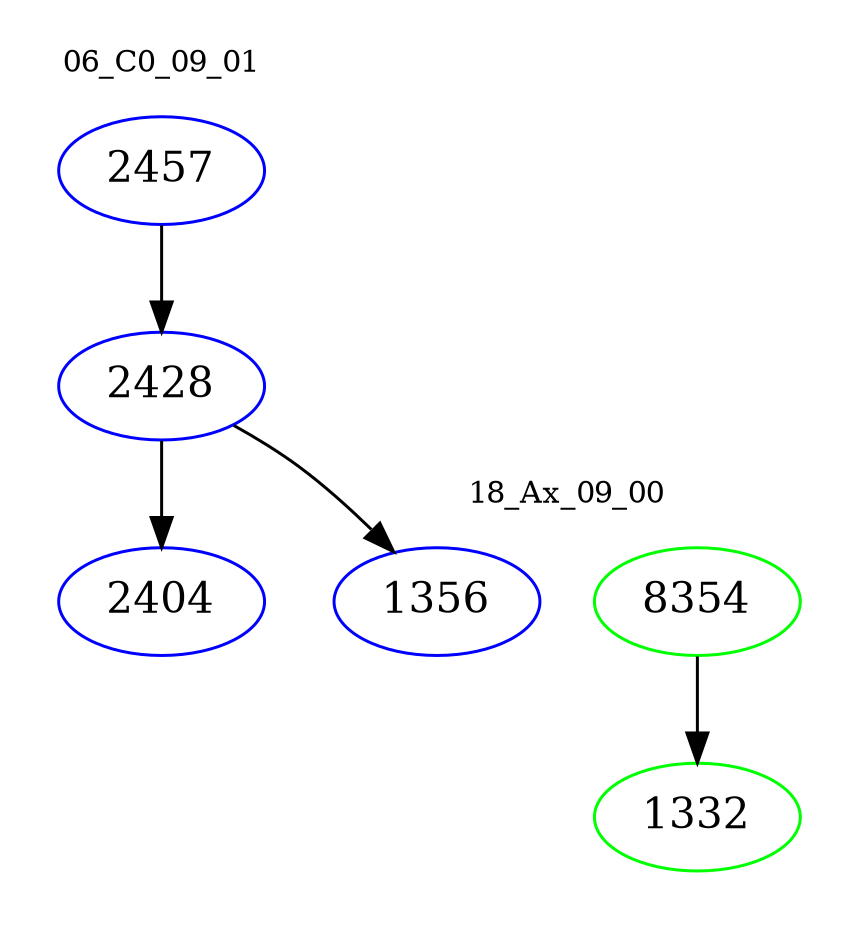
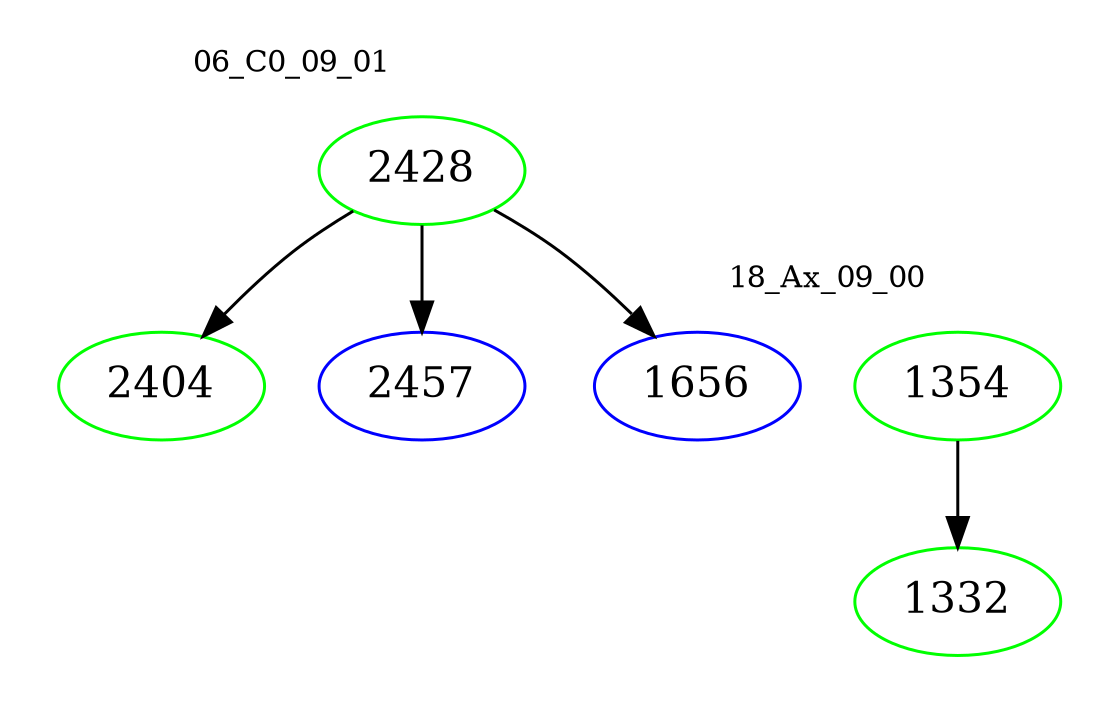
edge "2457" -> "2428": reversed
node "2428": color blue -> green
node "2404": color blue -> green
node "1356": label "1356" -> "1656"
node "8354": label "8354" -> "1354"
